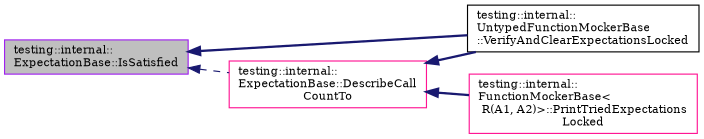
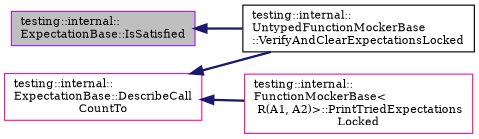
edge "testing::internal:: ExpectationBase::DescribeCall CountTo" -> "testing::internal:: ExpectationBase::IsSatisfied": removed
